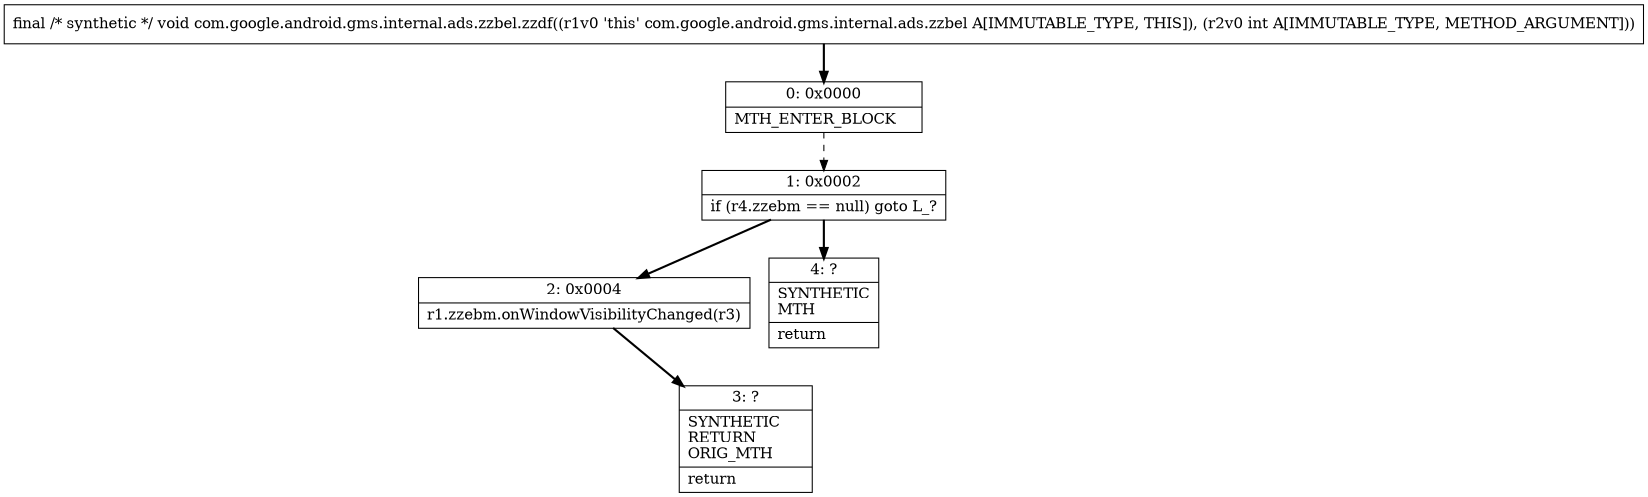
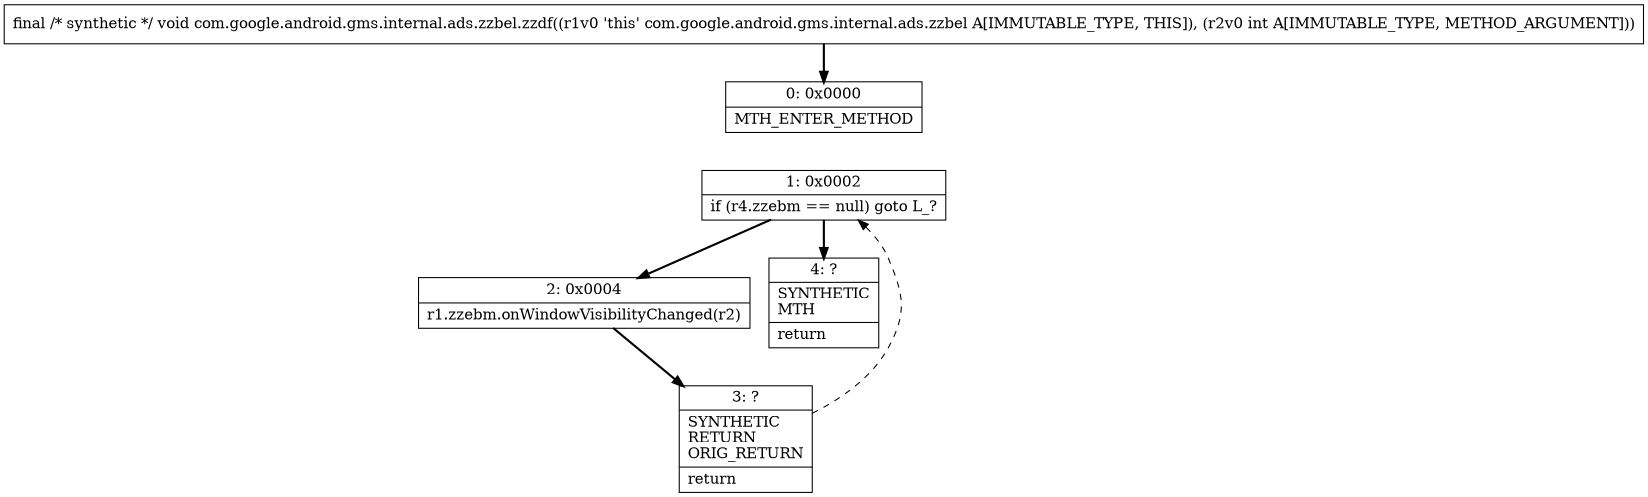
node "0: 0x0000": text "MTH_ENTER_BLOCK" -> "MTH_ENTER_METHOD"
edge "0: 0x0000" -> "1: 0x0002": now "3: ?" -> "1: 0x0002"
node "2: 0x0004": text "r1.zzebm.onWindowVisibilityChanged(r3)" -> "r1.zzebm.onWindowVisibilityChanged(r2)"
node "3: ?": text "ORIG_MTH" -> "ORIG_RETURN"
